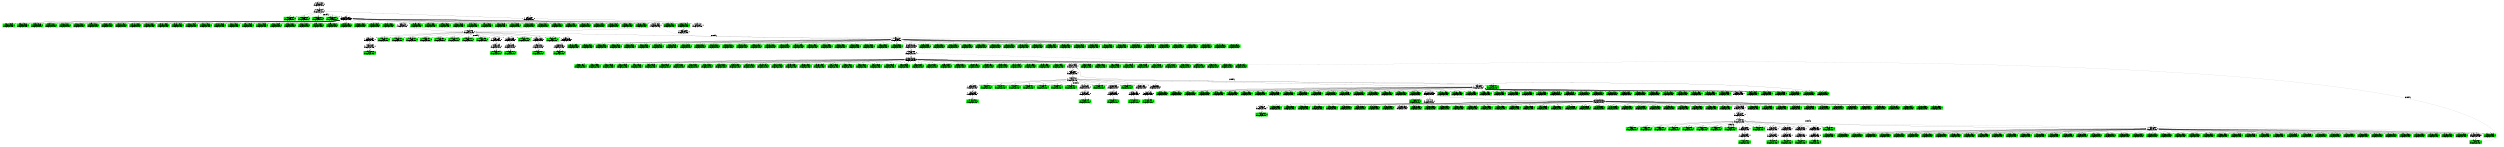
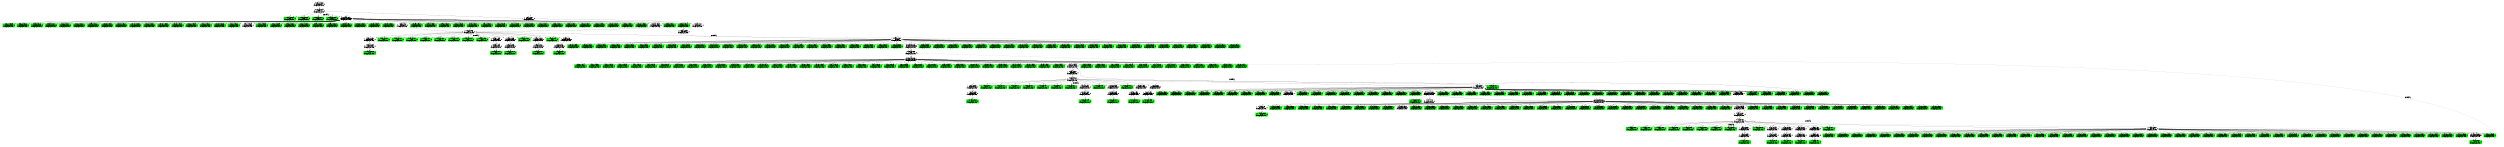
node "172944 @ N289 start_simulation ValueAnalysisState: []": fillcolor green -> white
node "174038 @ N472 start_simulation ValueAnalysisState: []": fillcolor green -> white
node "173899 @ N379 start_simulation ValueAnalysisState: []": label "173899 @ N379 start_simulation ValueAnalysisState: []" -> "173899 @ N379 start_presdbl ValueAnalysisState: []"
